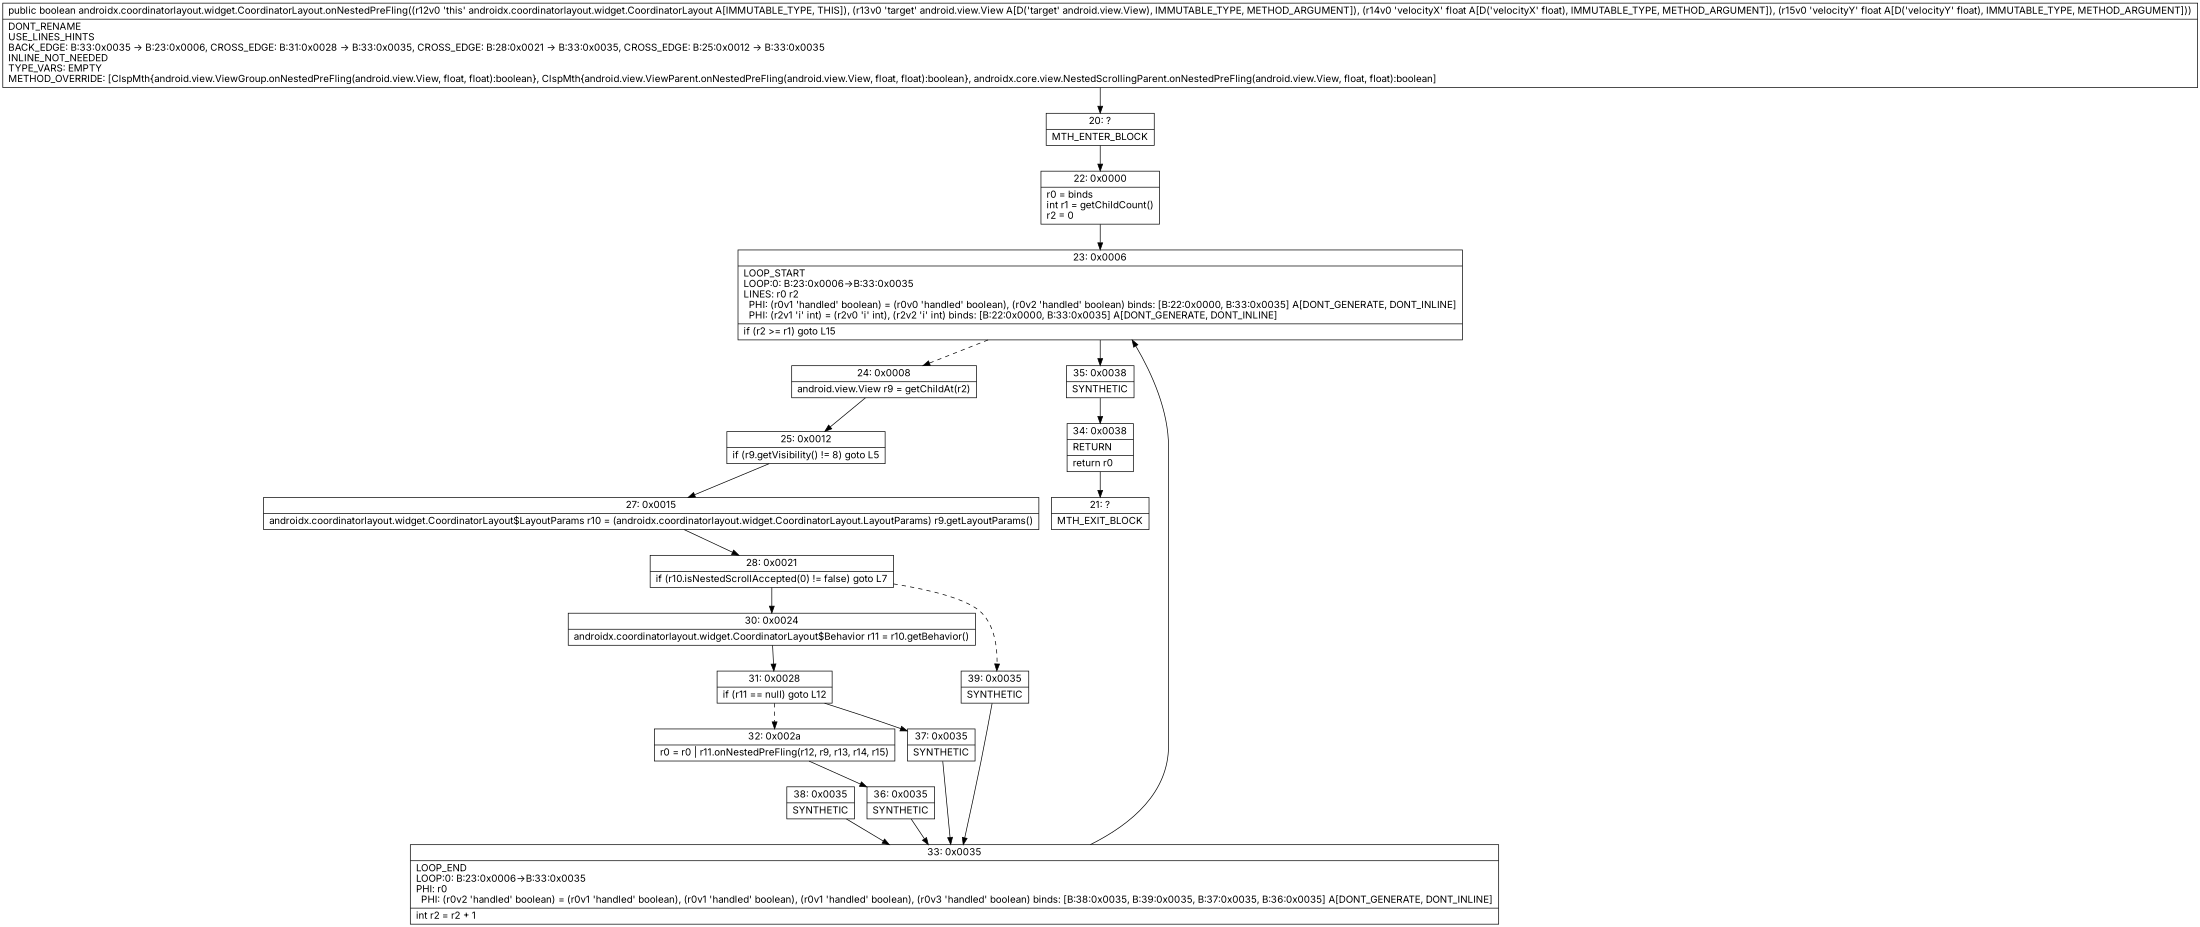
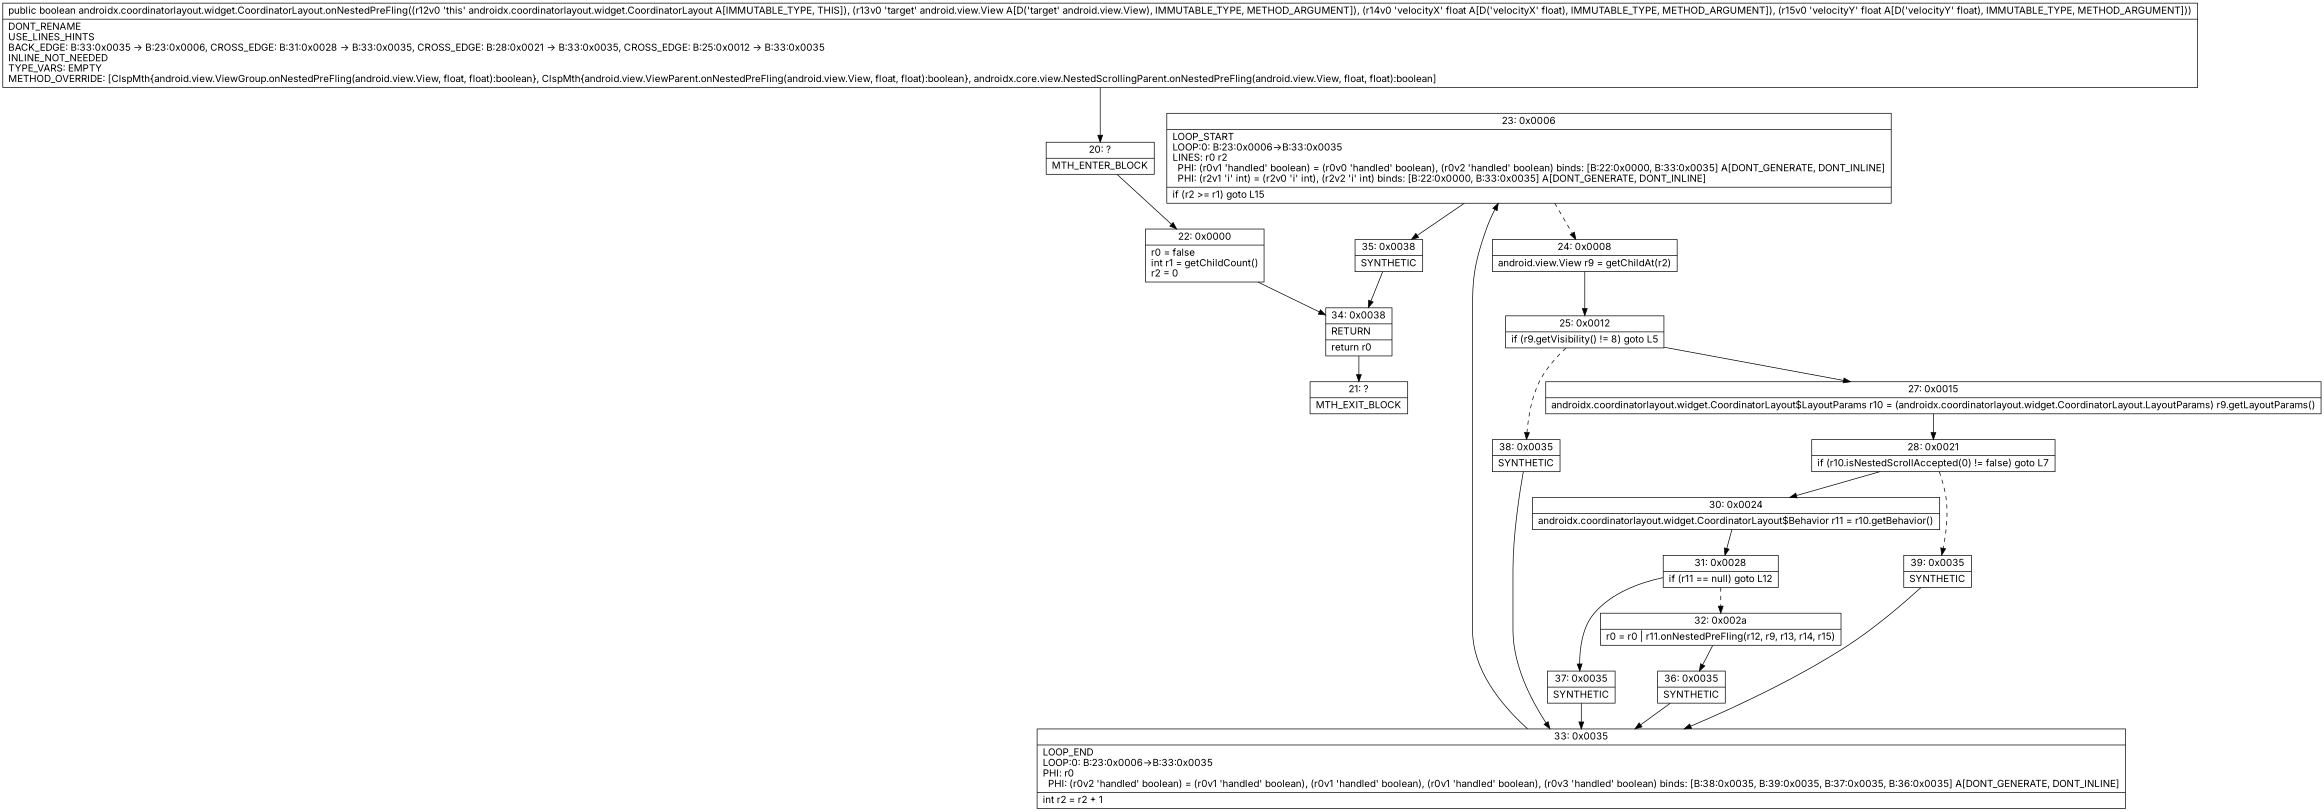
node "22: 0x0000": text "r0 = binds" -> "r0 = false"
edge "22: 0x0000" -> "23: 0x0006": now "22: 0x0000" -> "34: 0x0038"
edge "25: 0x0012" -> "38: 0x0035": added
